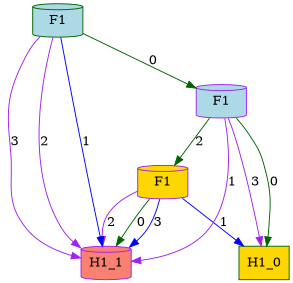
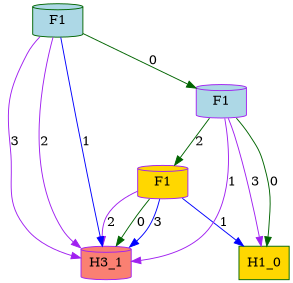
node "H1_1": label "H1_1" -> "H3_1"
